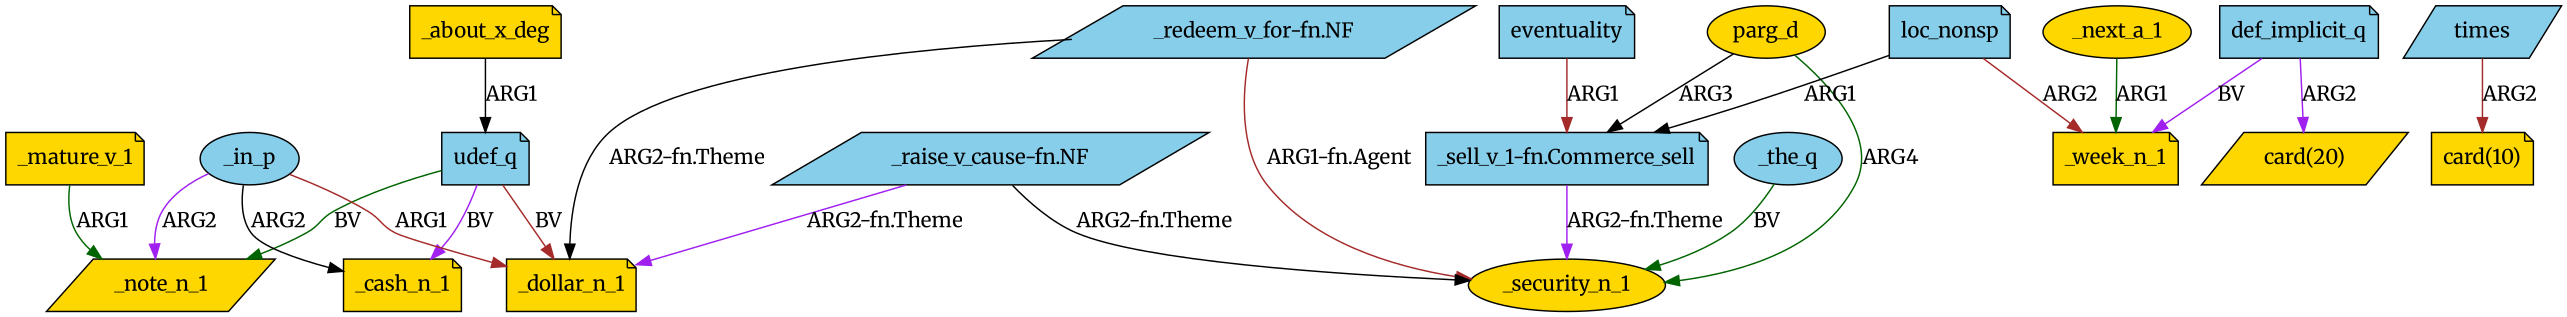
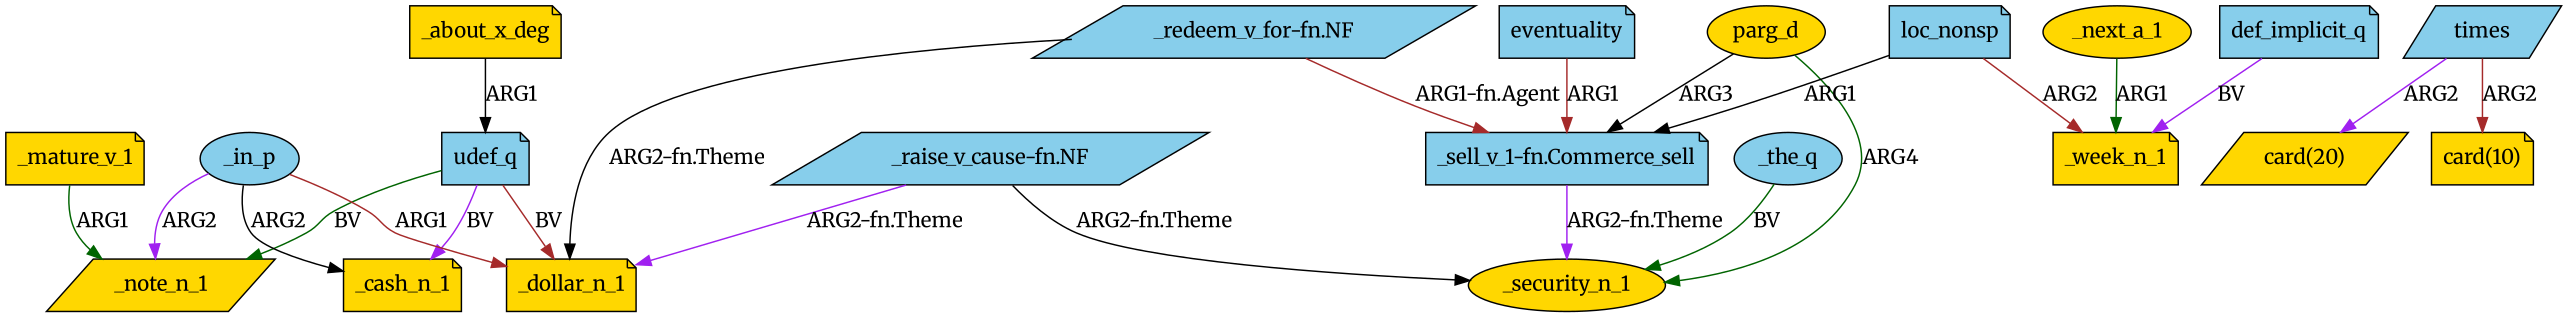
edge "def_implicit_q" -> "card(20)": now "times" -> "card(20)"
edge "_redeem_v_for-fn.NF" -> "_security_n_1": now "_redeem_v_for-fn.NF" -> "_sell_v_1-fn.Commerce_sell"
